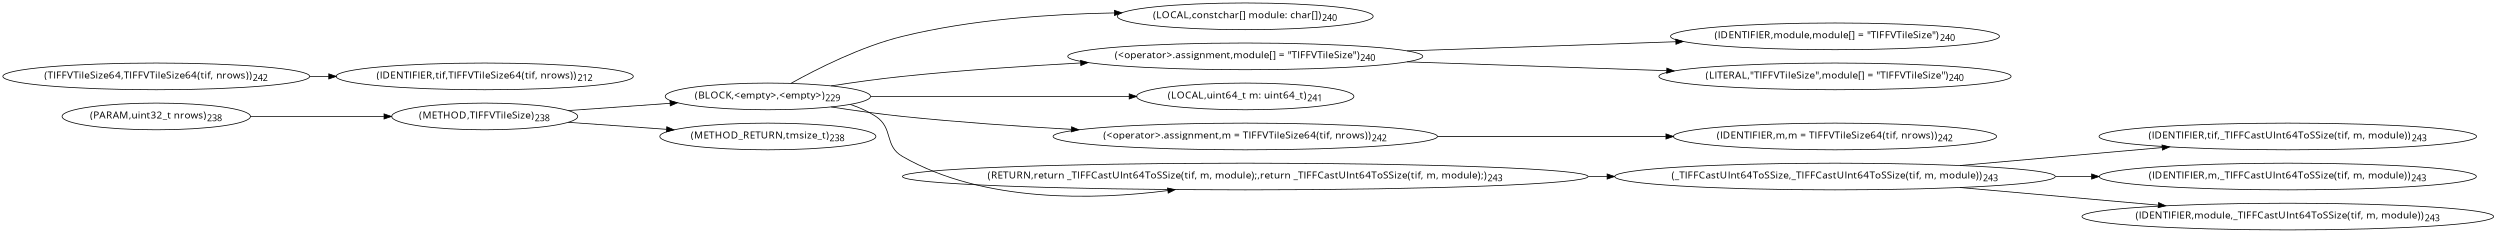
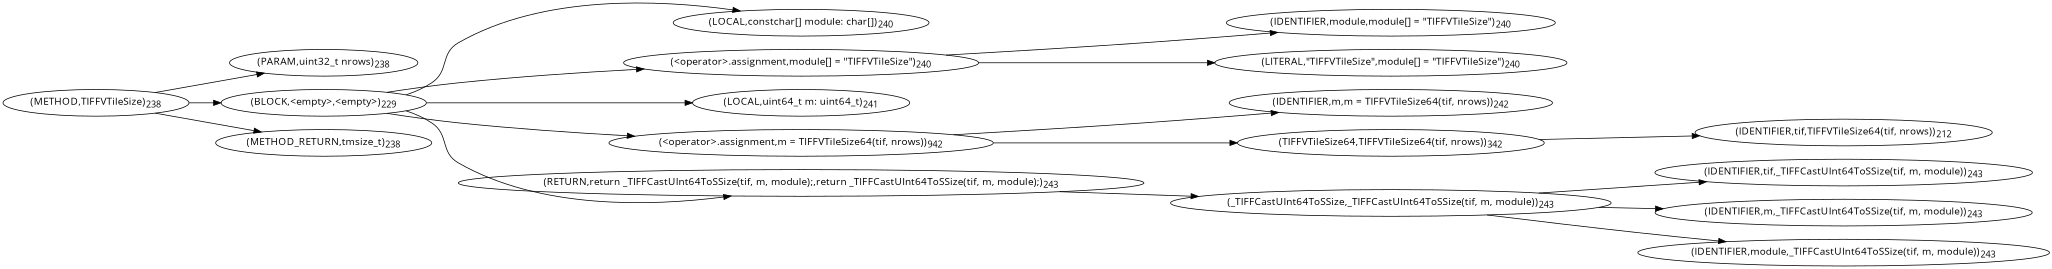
node "(TIFFVTileSize64,TIFFVTileSize64(tif, nrows))": text "242" -> "342"
edge "(PARAM,uint32_t nrows)" -> "(METHOD,TIFFVTileSize)": reversed
node "(<operator>.assignment,m = TIFFVTileSize64(tif, nrows))": text "242" -> "942"
edge "(<operator>.assignment,m = TIFFVTileSize64(tif, nrows))" -> "(TIFFVTileSize64,TIFFVTileSize64(tif, nrows))": added
